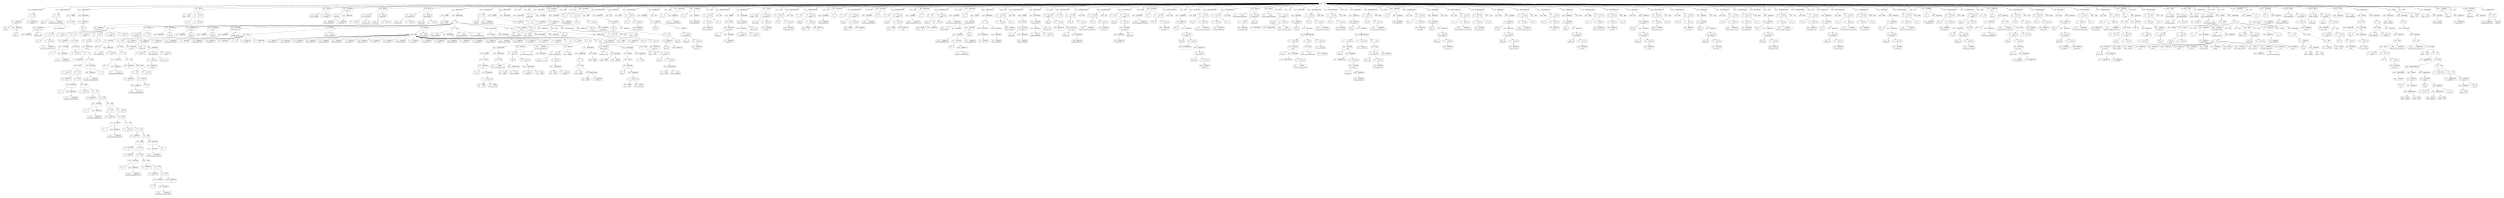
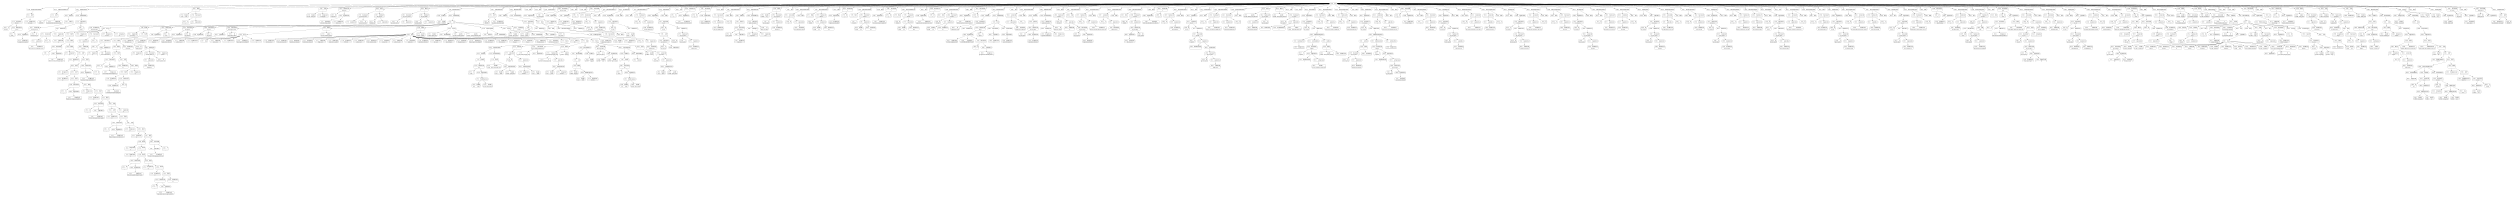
node "227545": added
